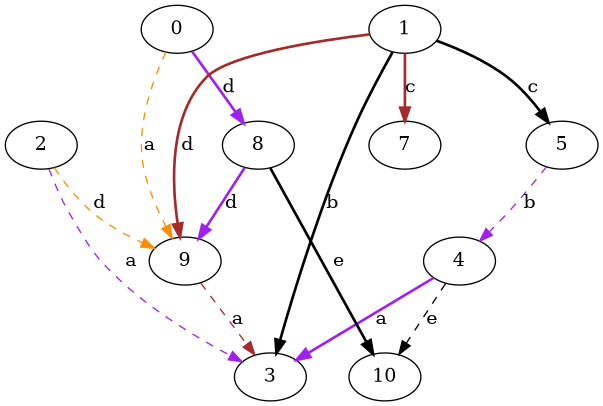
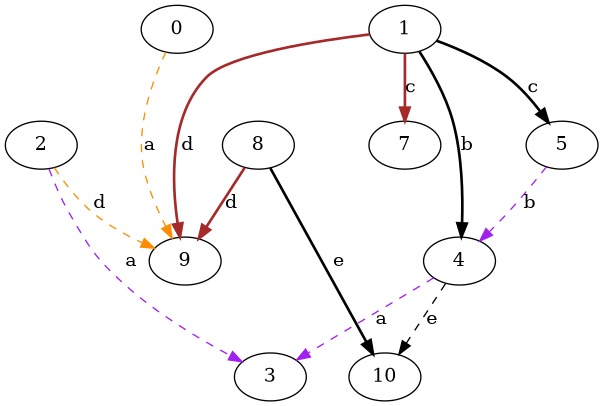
edge "0" -> "8": removed, label "d"
edge "1" -> "3": now "1" -> "4"
edge "8" -> "9": color purple -> brown
edge "9" -> "3": removed, label "a"
edge "4" -> "3": style bold -> dashed
